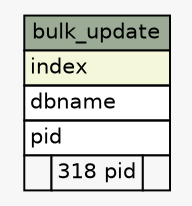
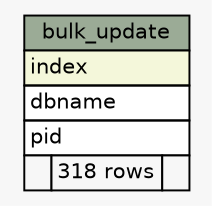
node "bulk_update": text "318 pid" -> "318 rows"
